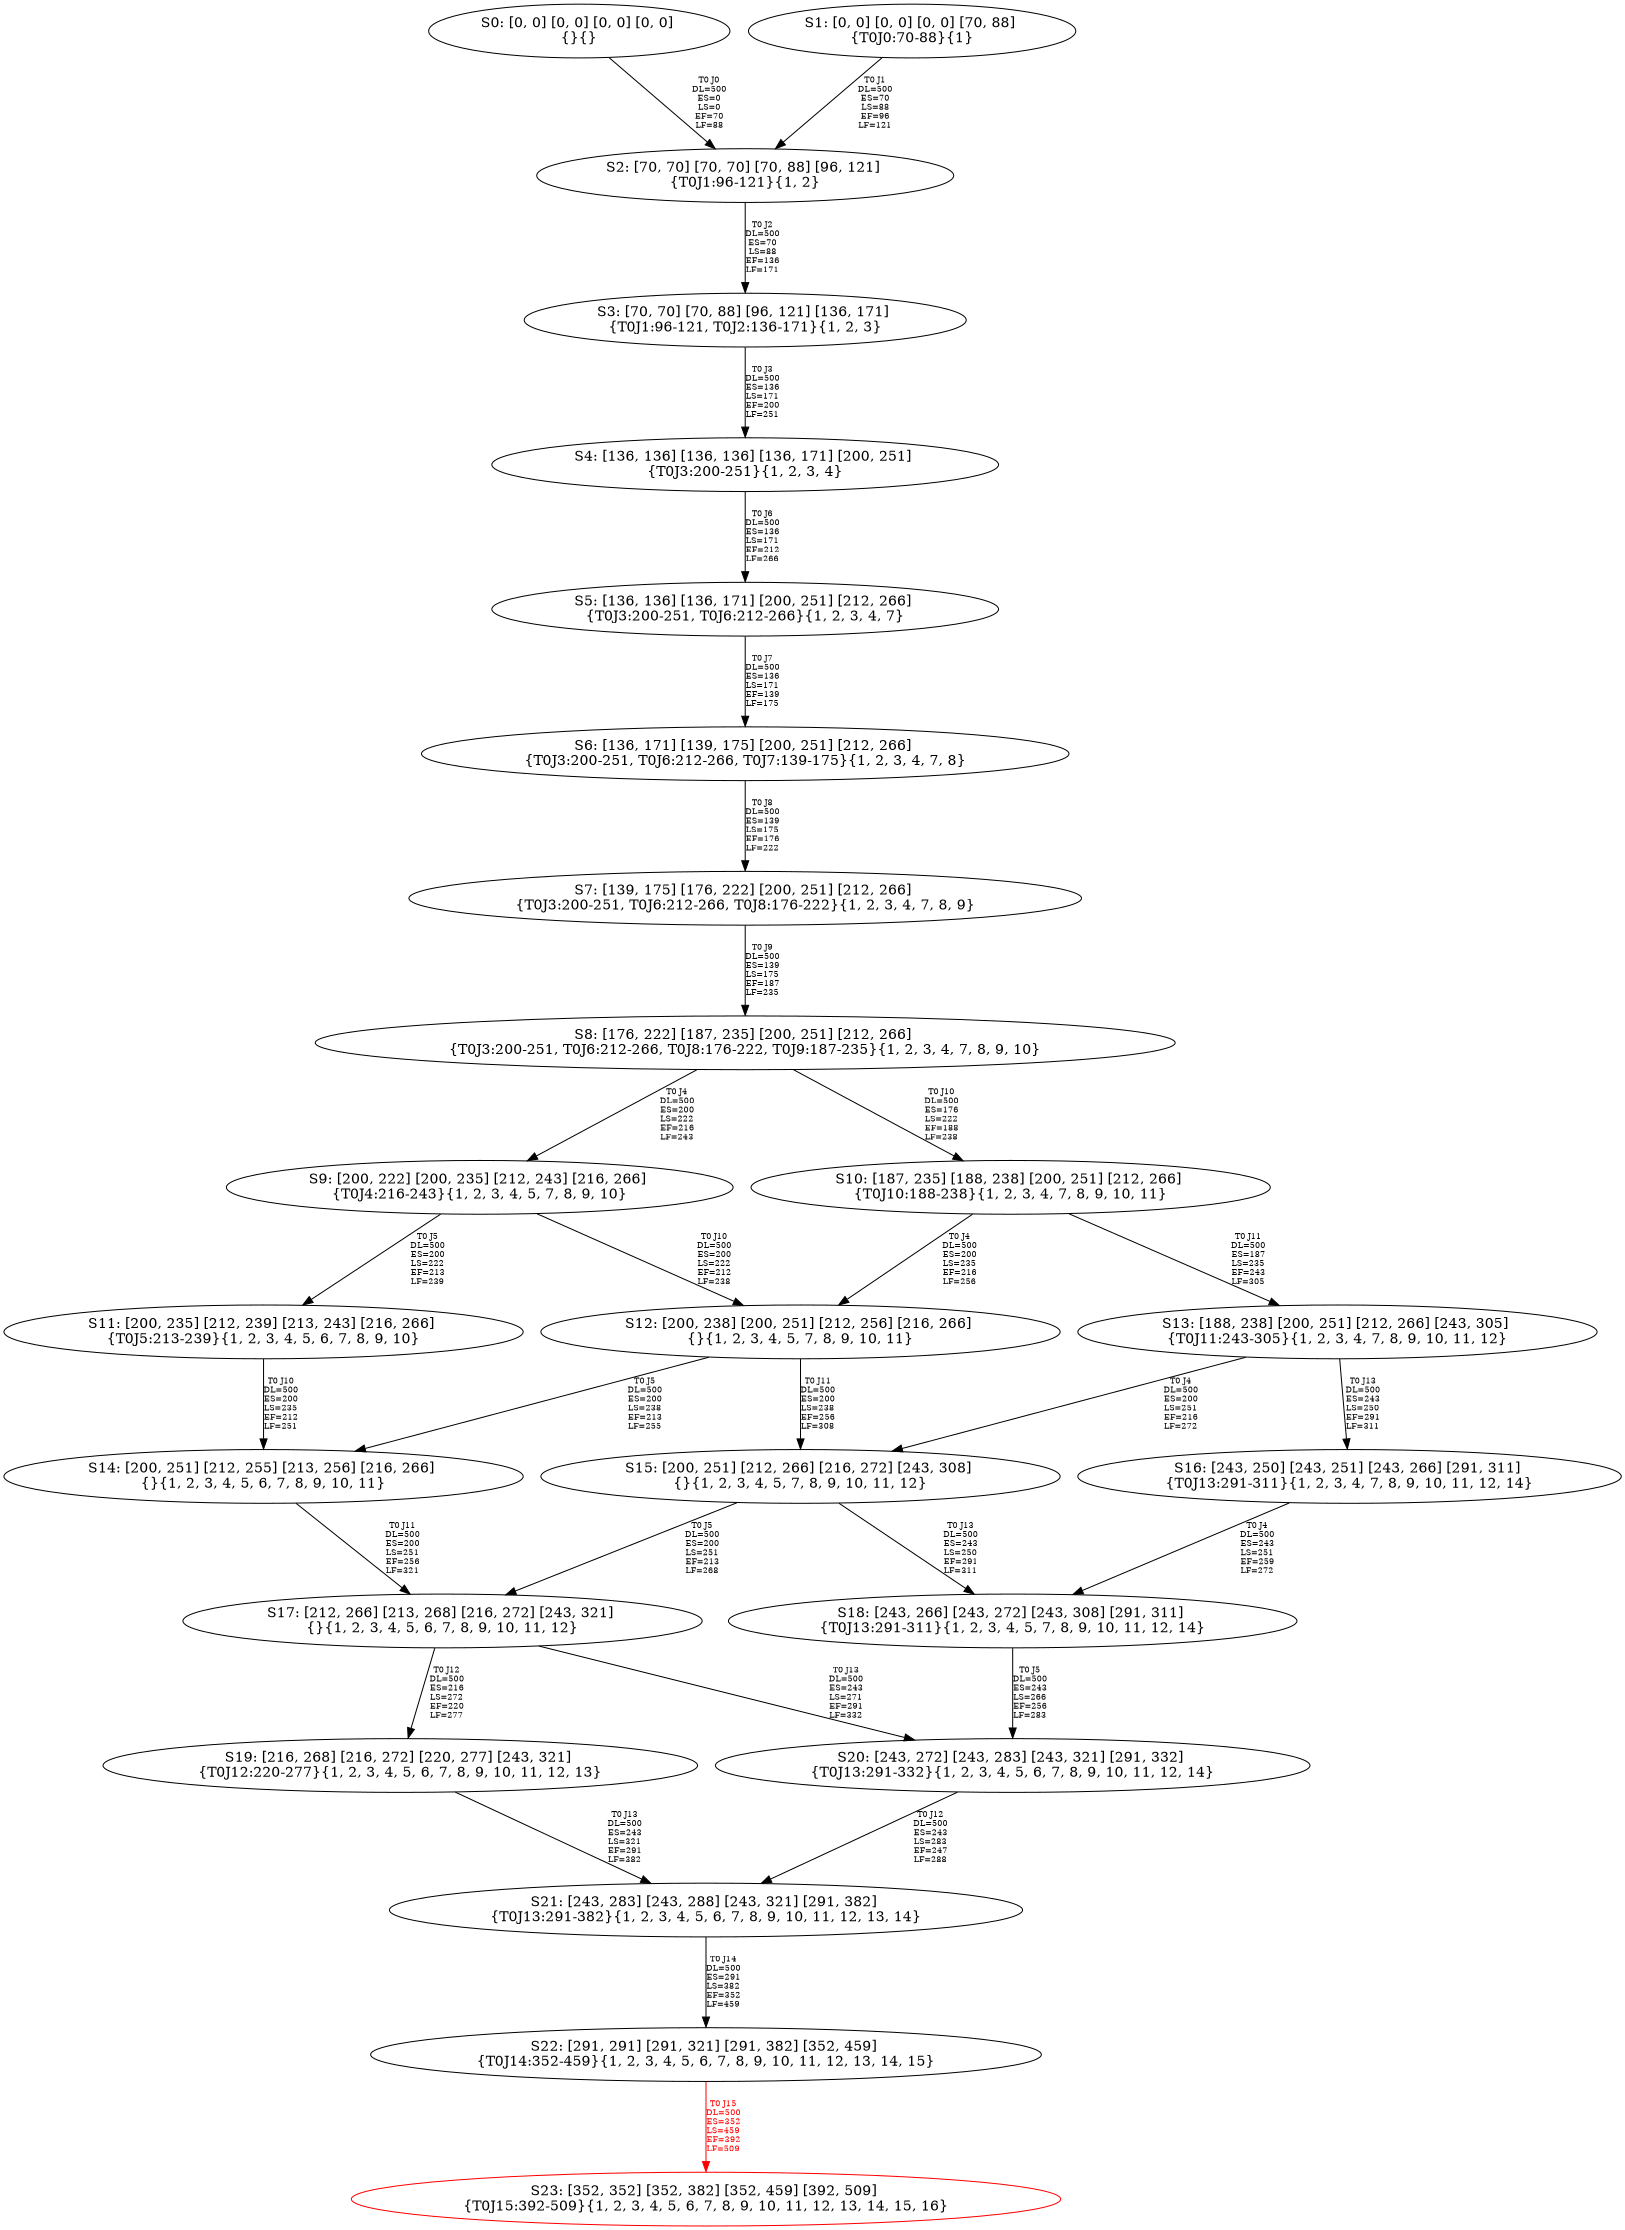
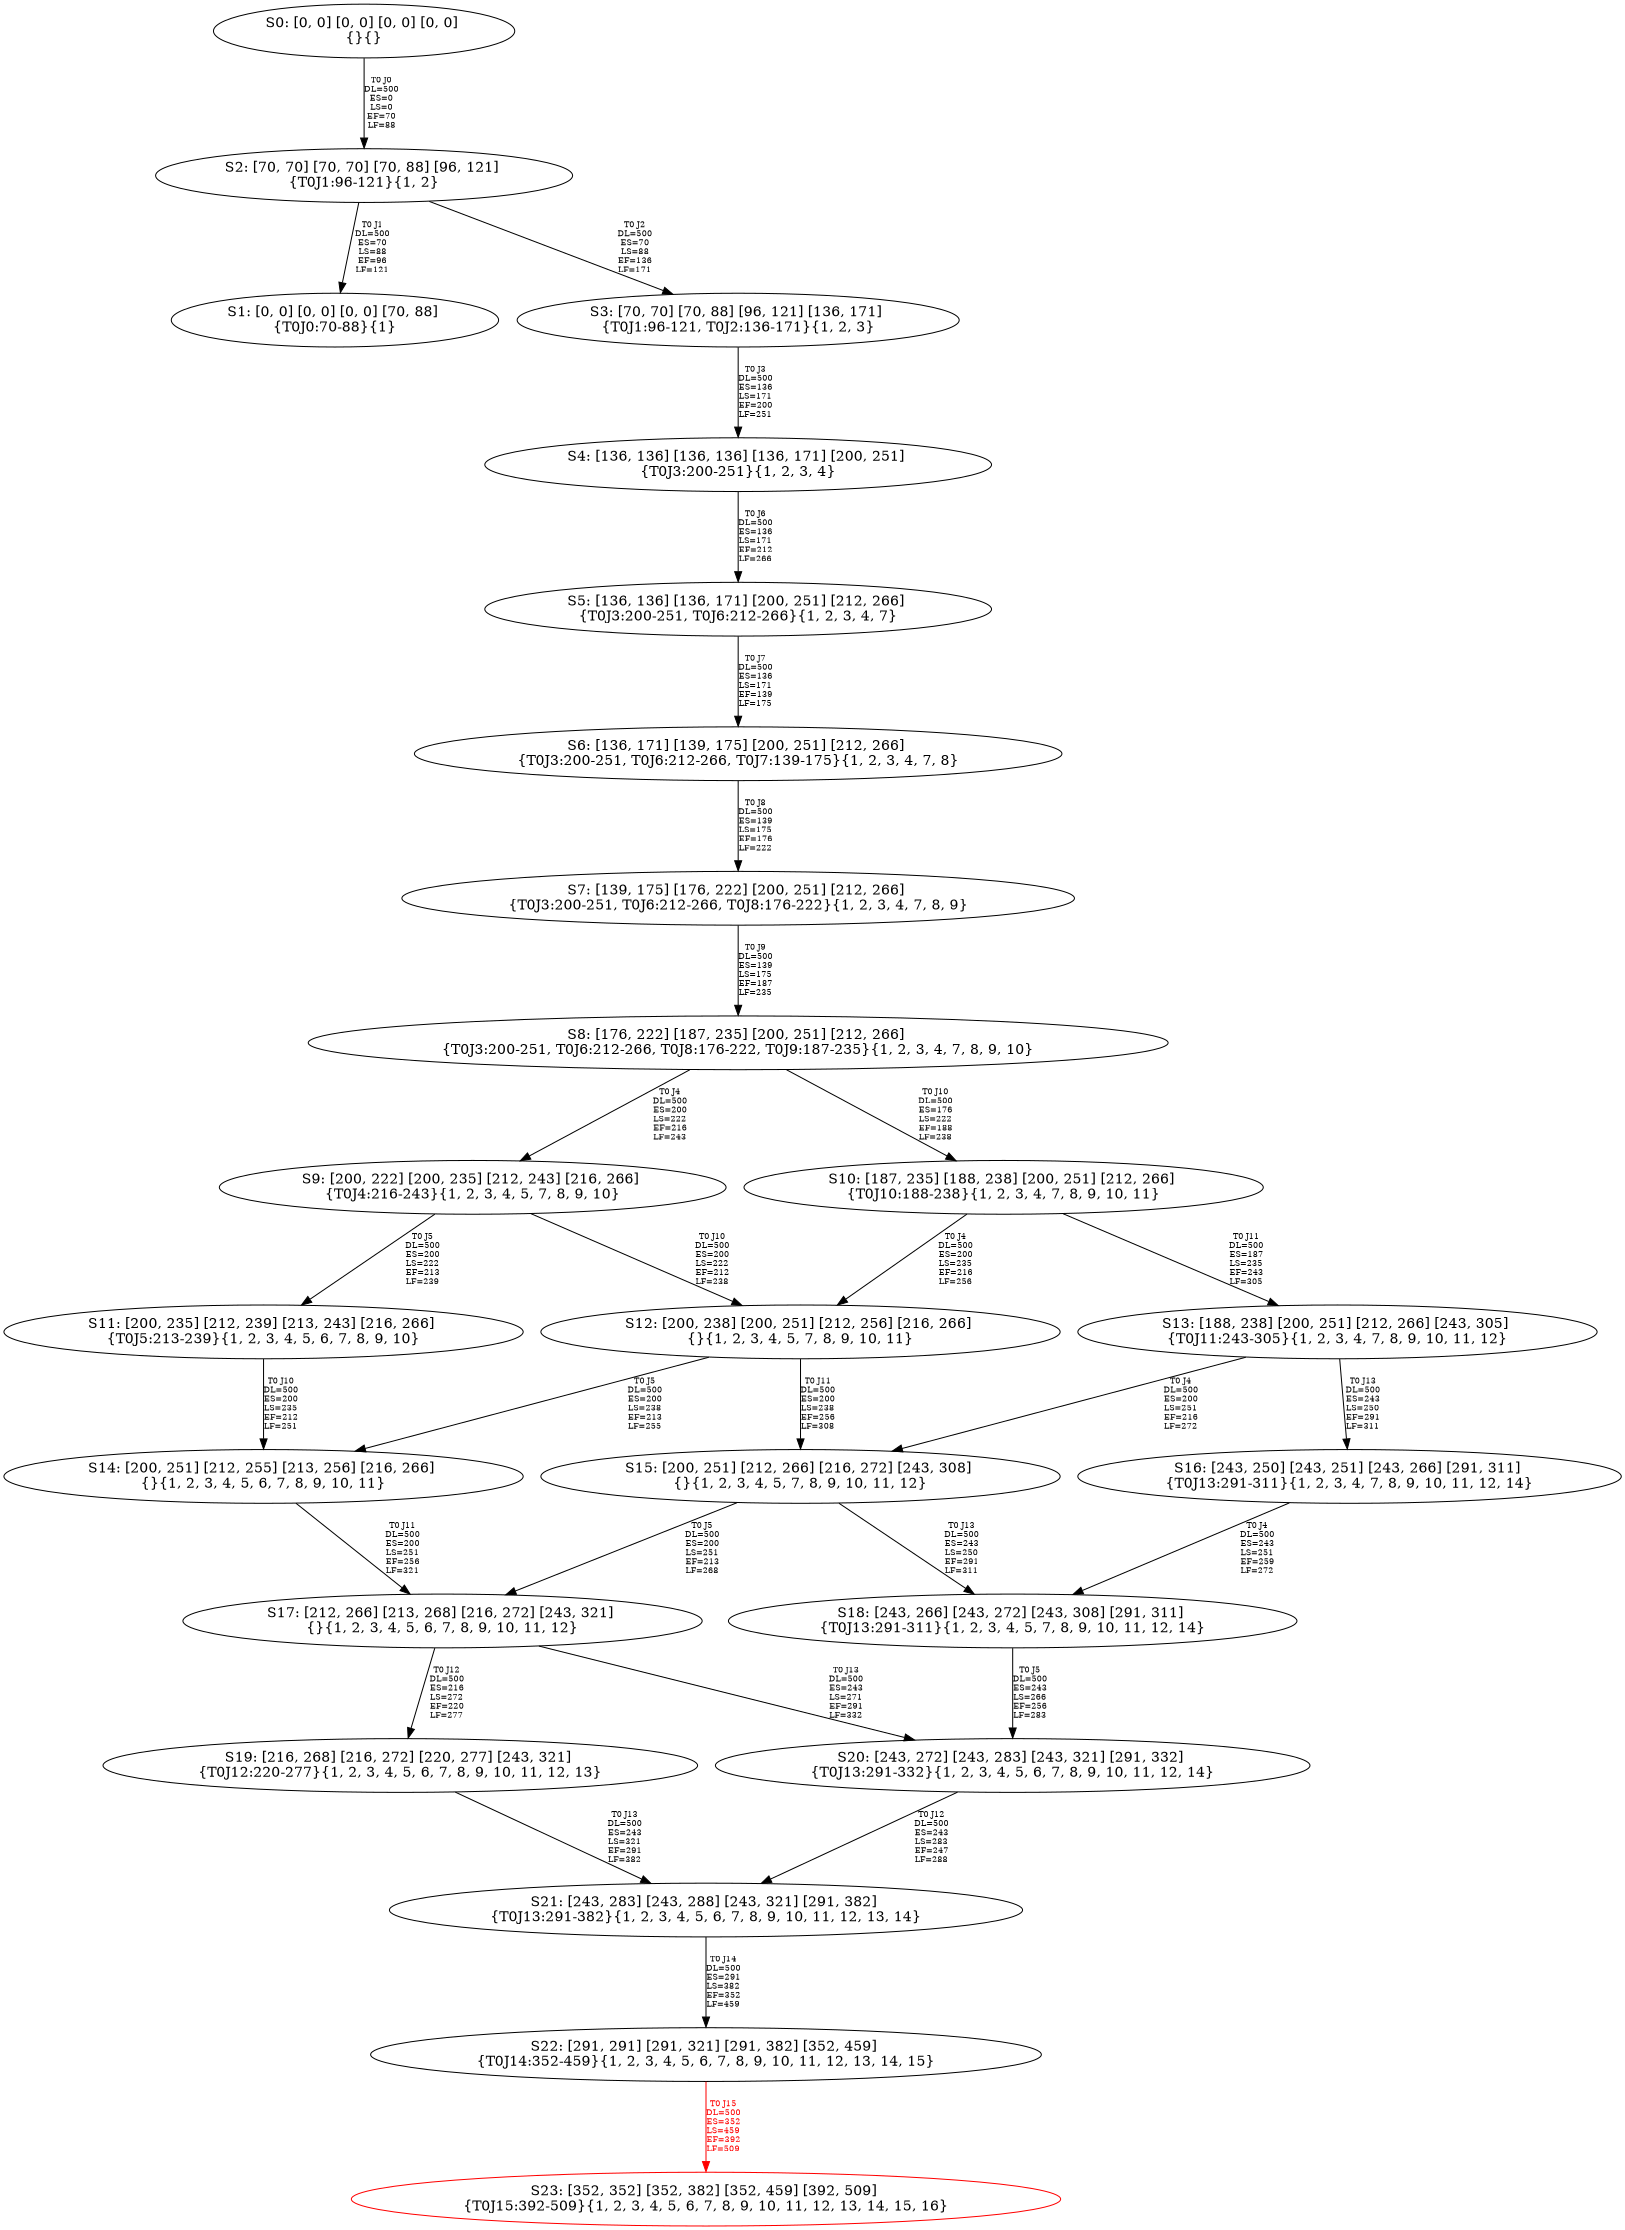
edge "S1: [0, 0] [0, 0] [0, 0] [70, 88] {T0J0:70-88}{1}" -> "S2: [70, 70] [70, 70] [70, 88] [96, 121] {T0J1:96-121}{1, 2}": reversed
